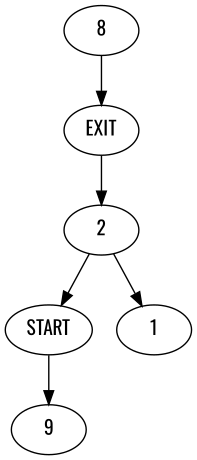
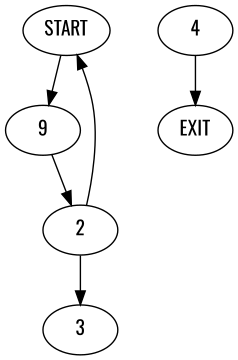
node "8": label "8" -> "4"
edge "EXIT" -> "2": now "9" -> "2"
node "1": label "1" -> "3"
